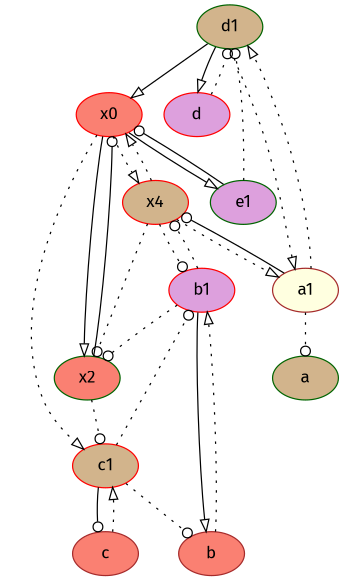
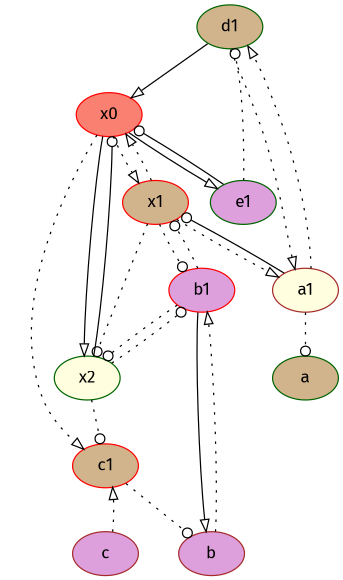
node "d": removed
node "x4": label "x4" -> "x1"
node "x2": fillcolor salmon -> lightyellow
edge "c1" -> "b1": now "x2" -> "b1"
edge "c1" -> "c": removed
node "c": fillcolor salmon -> plum
node "b": fillcolor salmon -> plum
